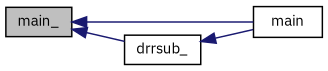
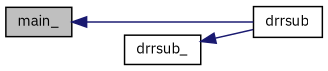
node "main": label "main" -> "drrsub"
edge "drrsub_" -> "main_": removed
